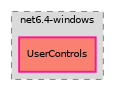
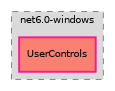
cluster "net6.4-windows": label "net6.4-windows" -> "net6.0-windows"
